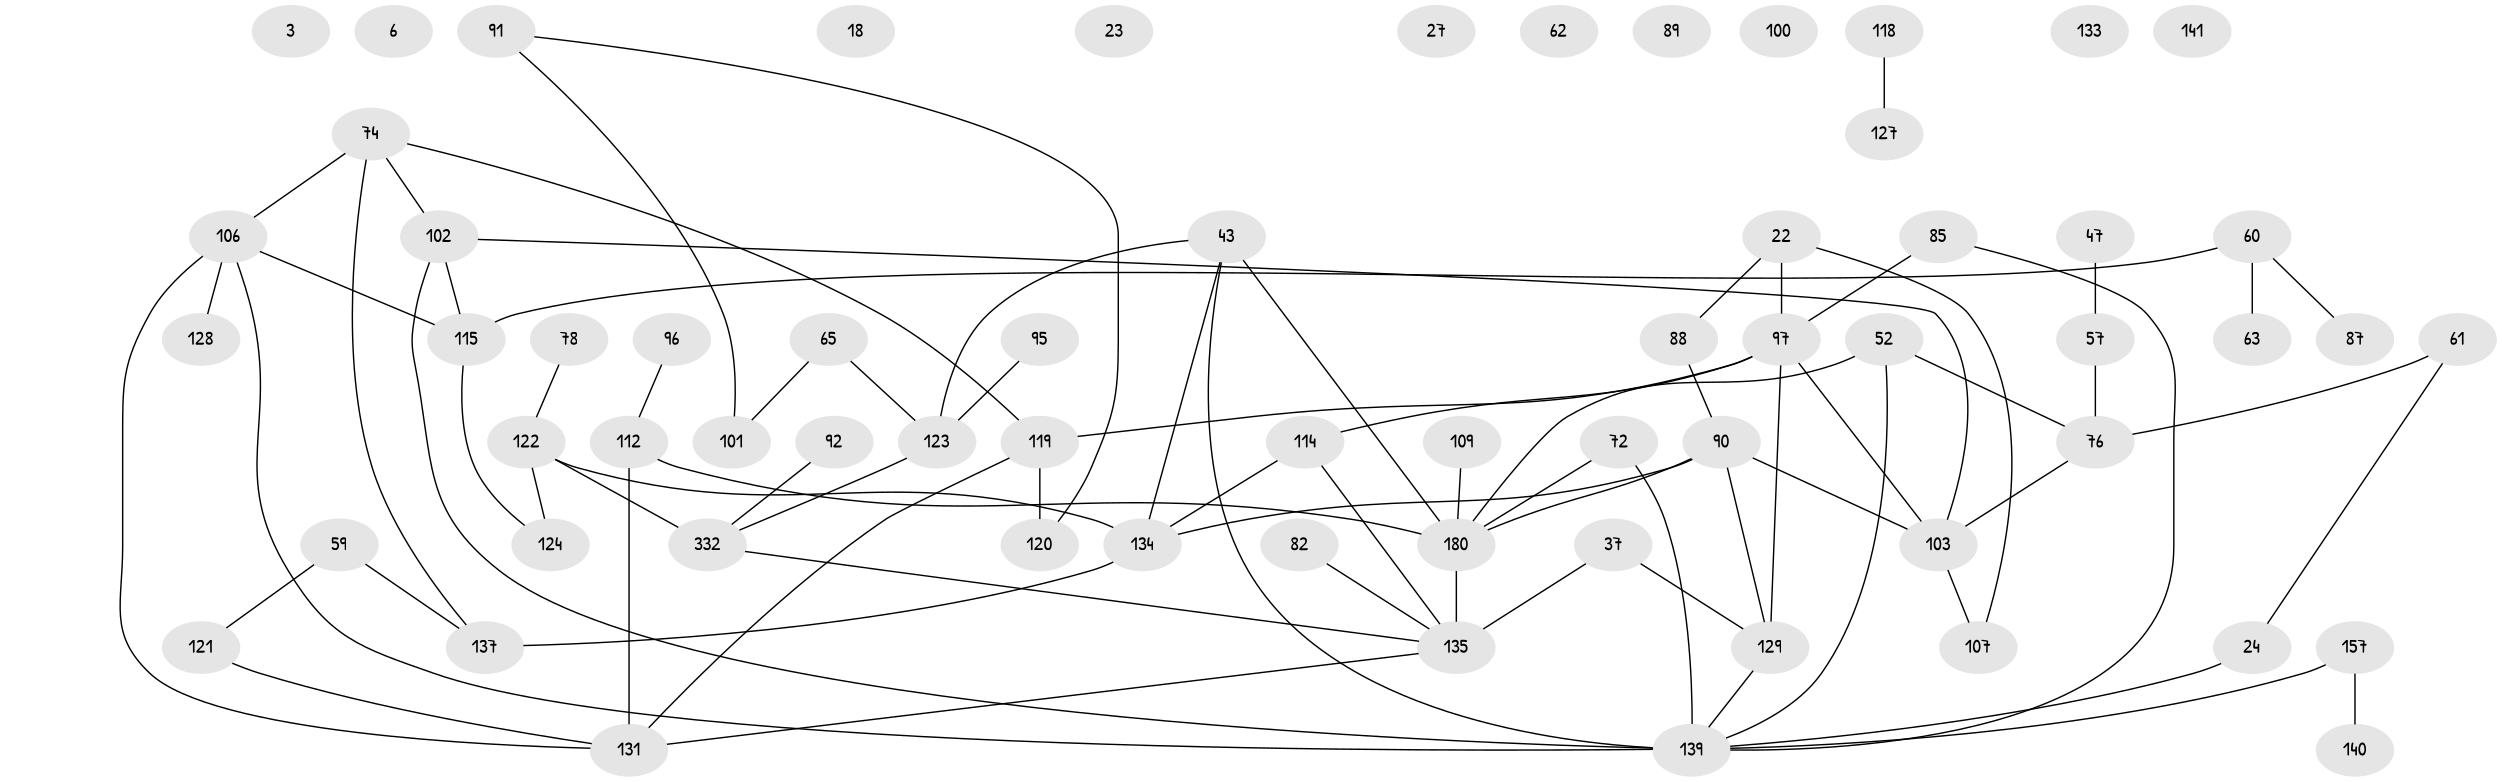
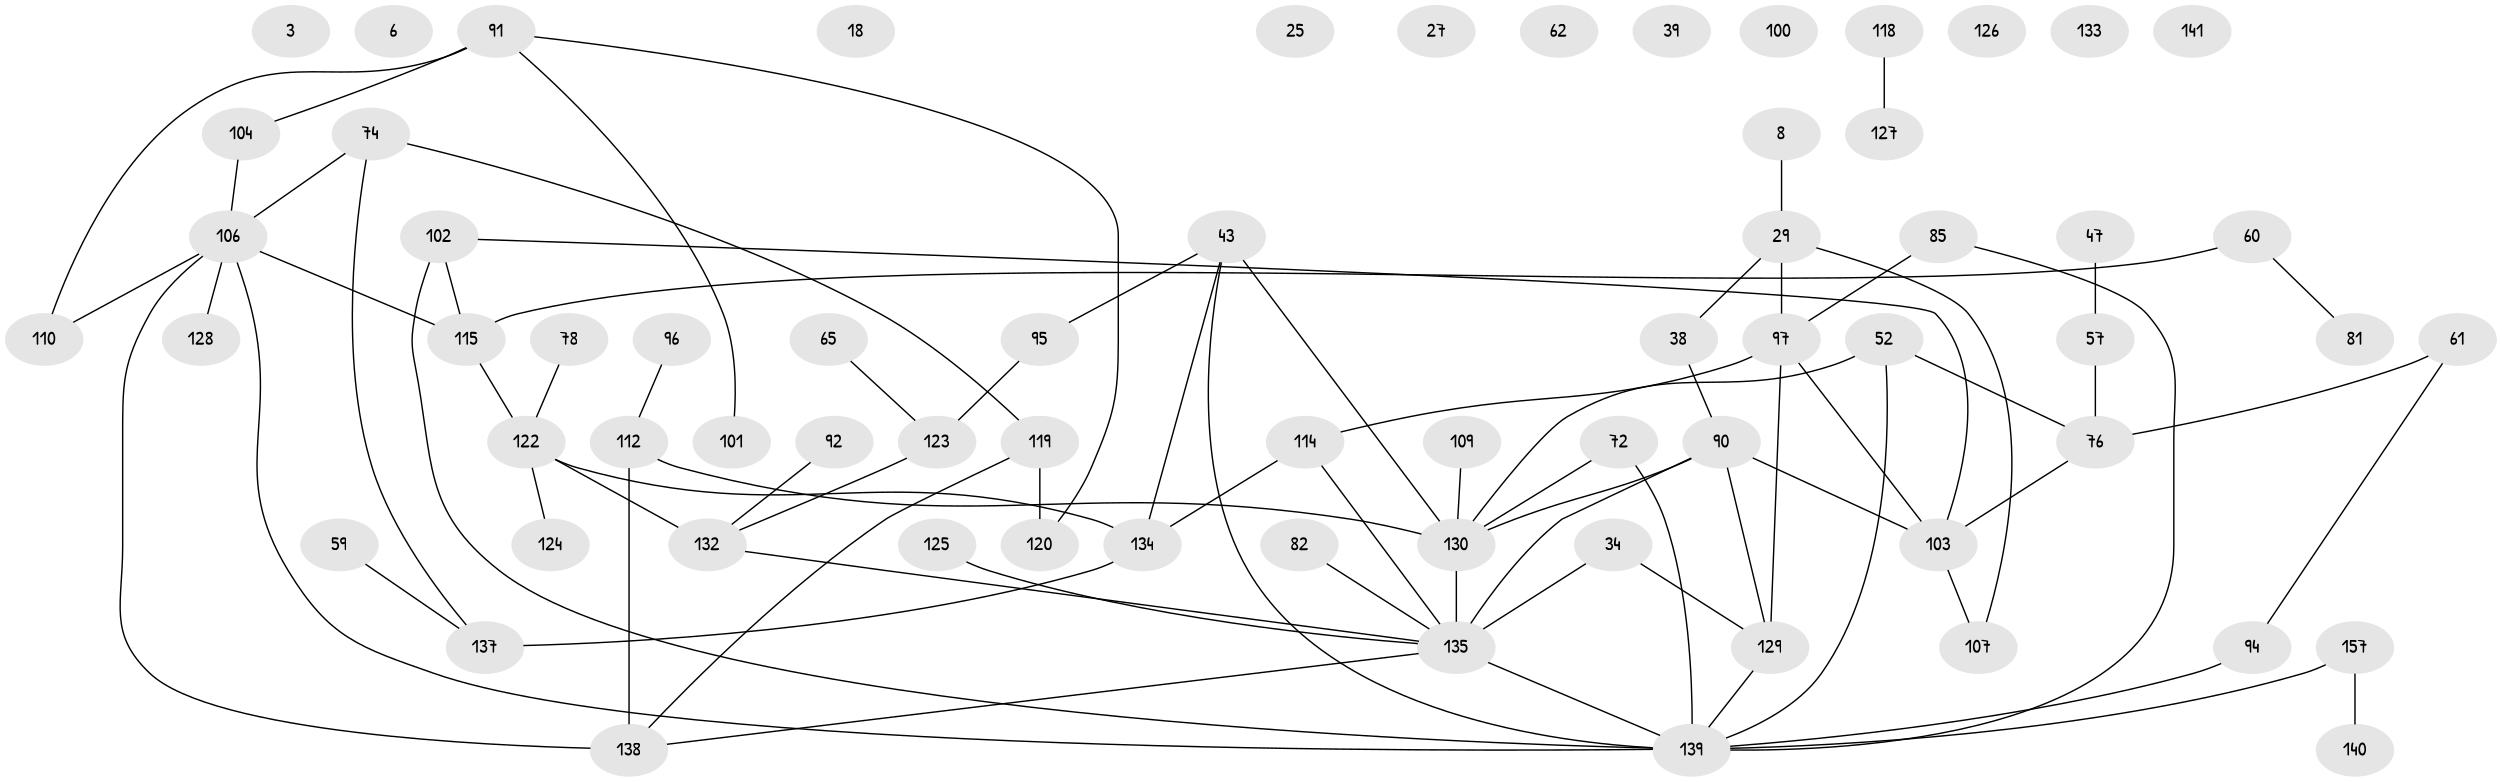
node "23": removed
node "25": added
node "89": label "89" -> "39"
node "126": added
node "104": added
node "8": added
edge "74" -- "102": removed
node "22": label "22" -> "29"
edge "43" -- "123": now "43" -- "95"
node "110": added
node "88": label "88" -> "38"
node "63": removed
node "87": label "87" -> "81"
edge "65" -- "101": removed
edge "97" -- "119": removed
edge "115" -- "124": now "115" -- "122"
edge "90" -- "134": now "90" -- "135"
node "332": label "332" -> "132"
node "125": added
node "180": label "180" -> "130"
node "37": label "37" -> "34"
node "121": removed
node "24": label "24" -> "94"
edge "135" -- "139": added
node "131": label "131" -> "138"
